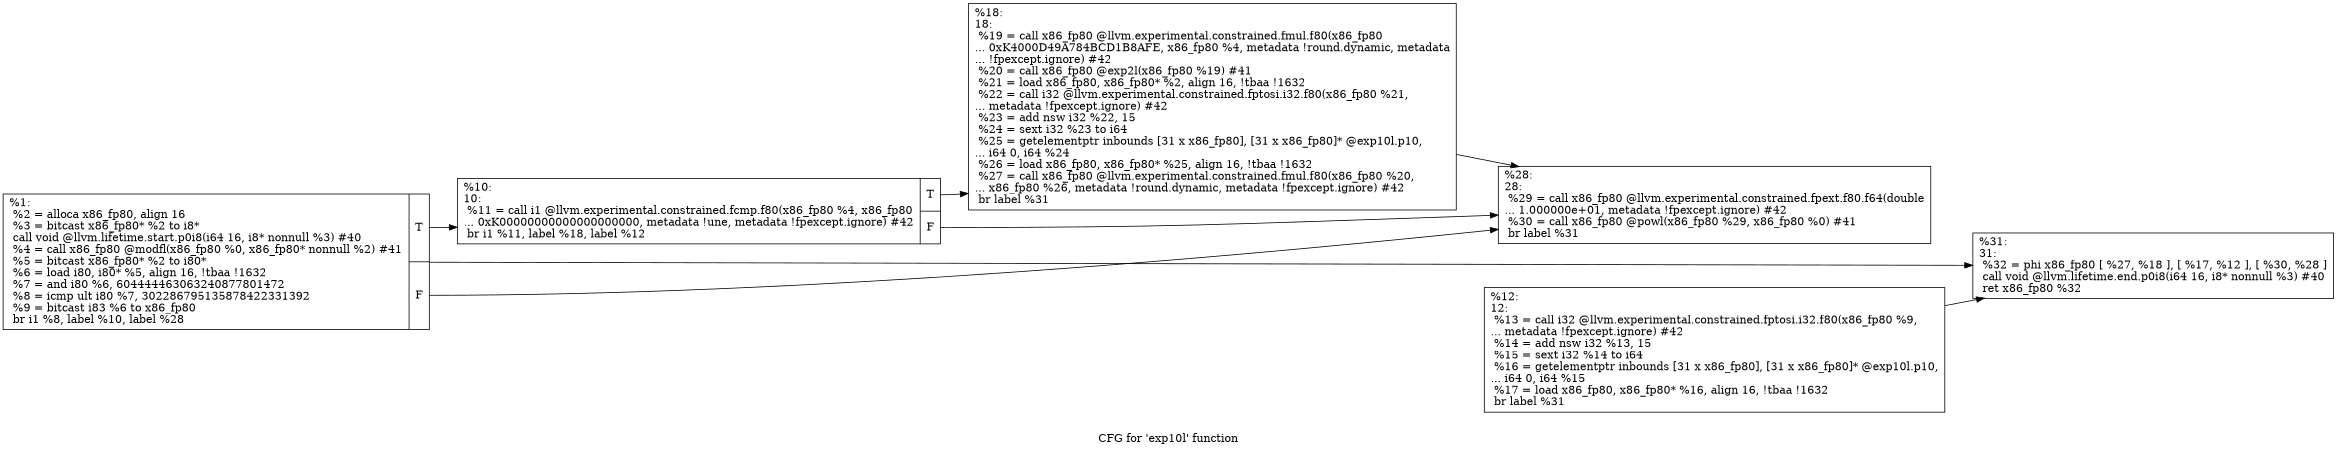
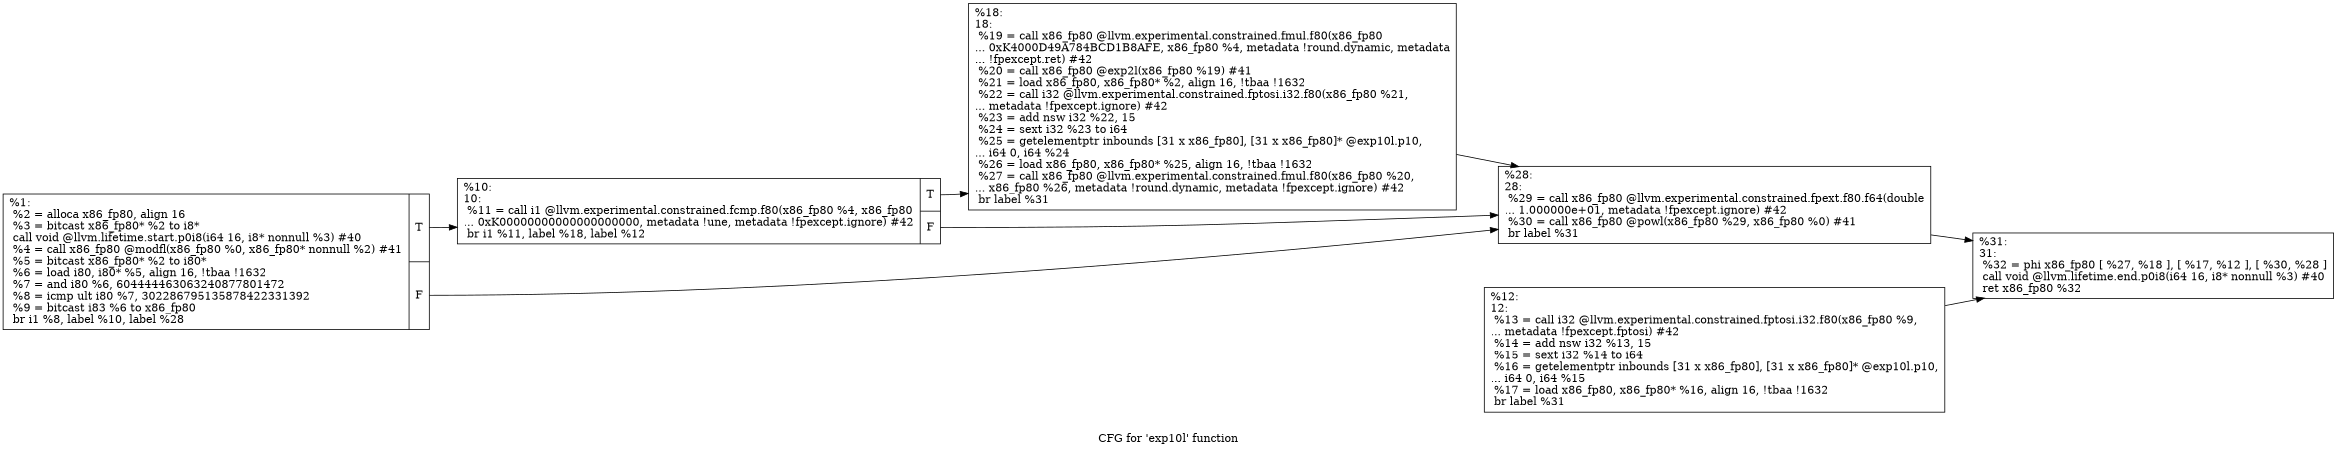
node "%18:": text "... !fpexcept.ignore) #42" -> "... !fpexcept.ret) #42"
edge "%1:" -> "%31:": now "%28:" -> "%31:"
node "%12:": text "... metadata !fpexcept.ignore) #42" -> "... metadata !fpexcept.fptosi) #42"
